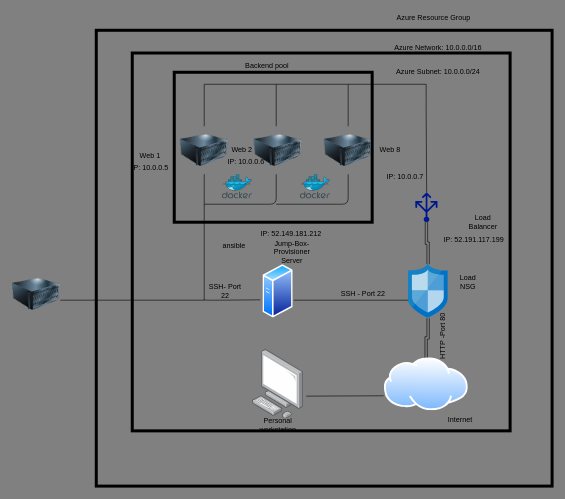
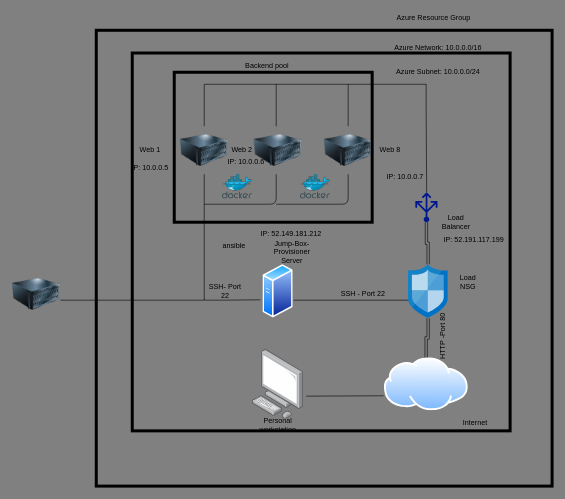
node "Web 1": moved (150, 156) -> (150, 150)
node "Load Balancer": moved (483, 222) -> (456, 222)
node "Internet": moved (460, 420) -> (475, 423)
